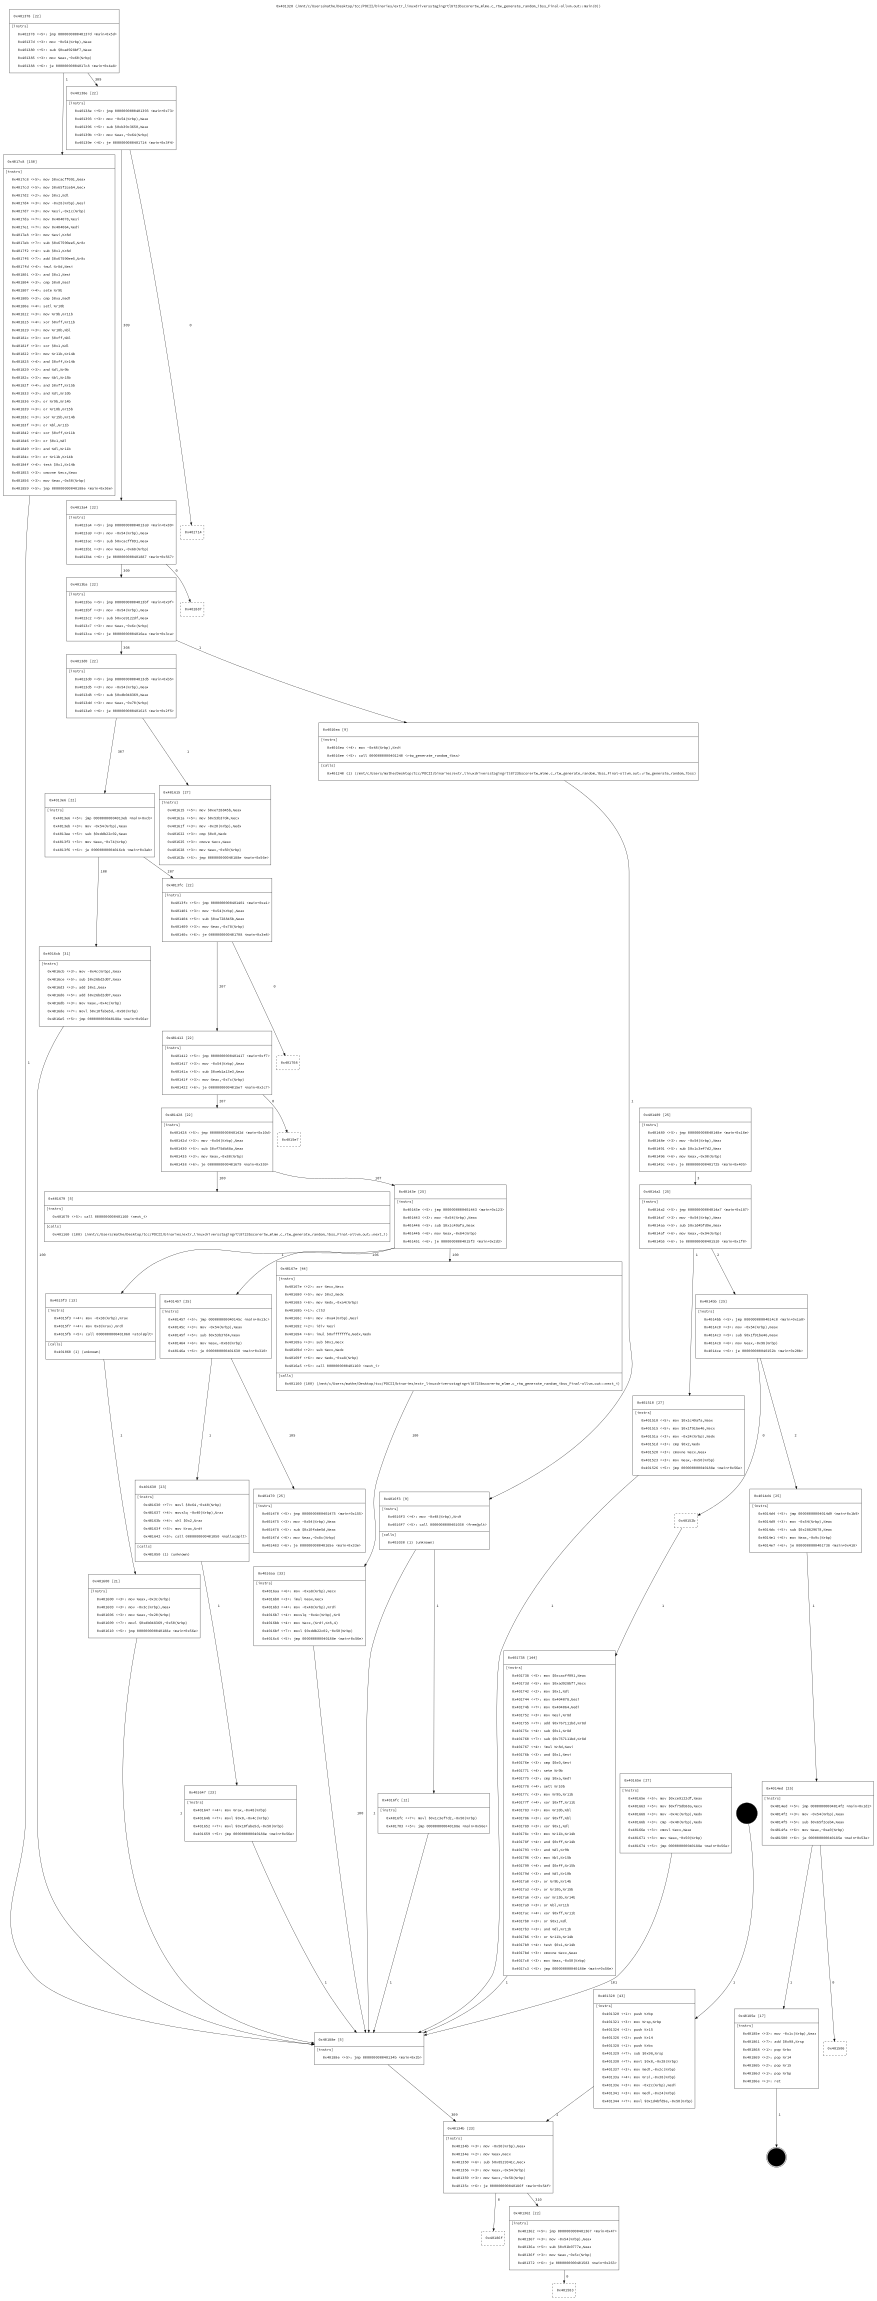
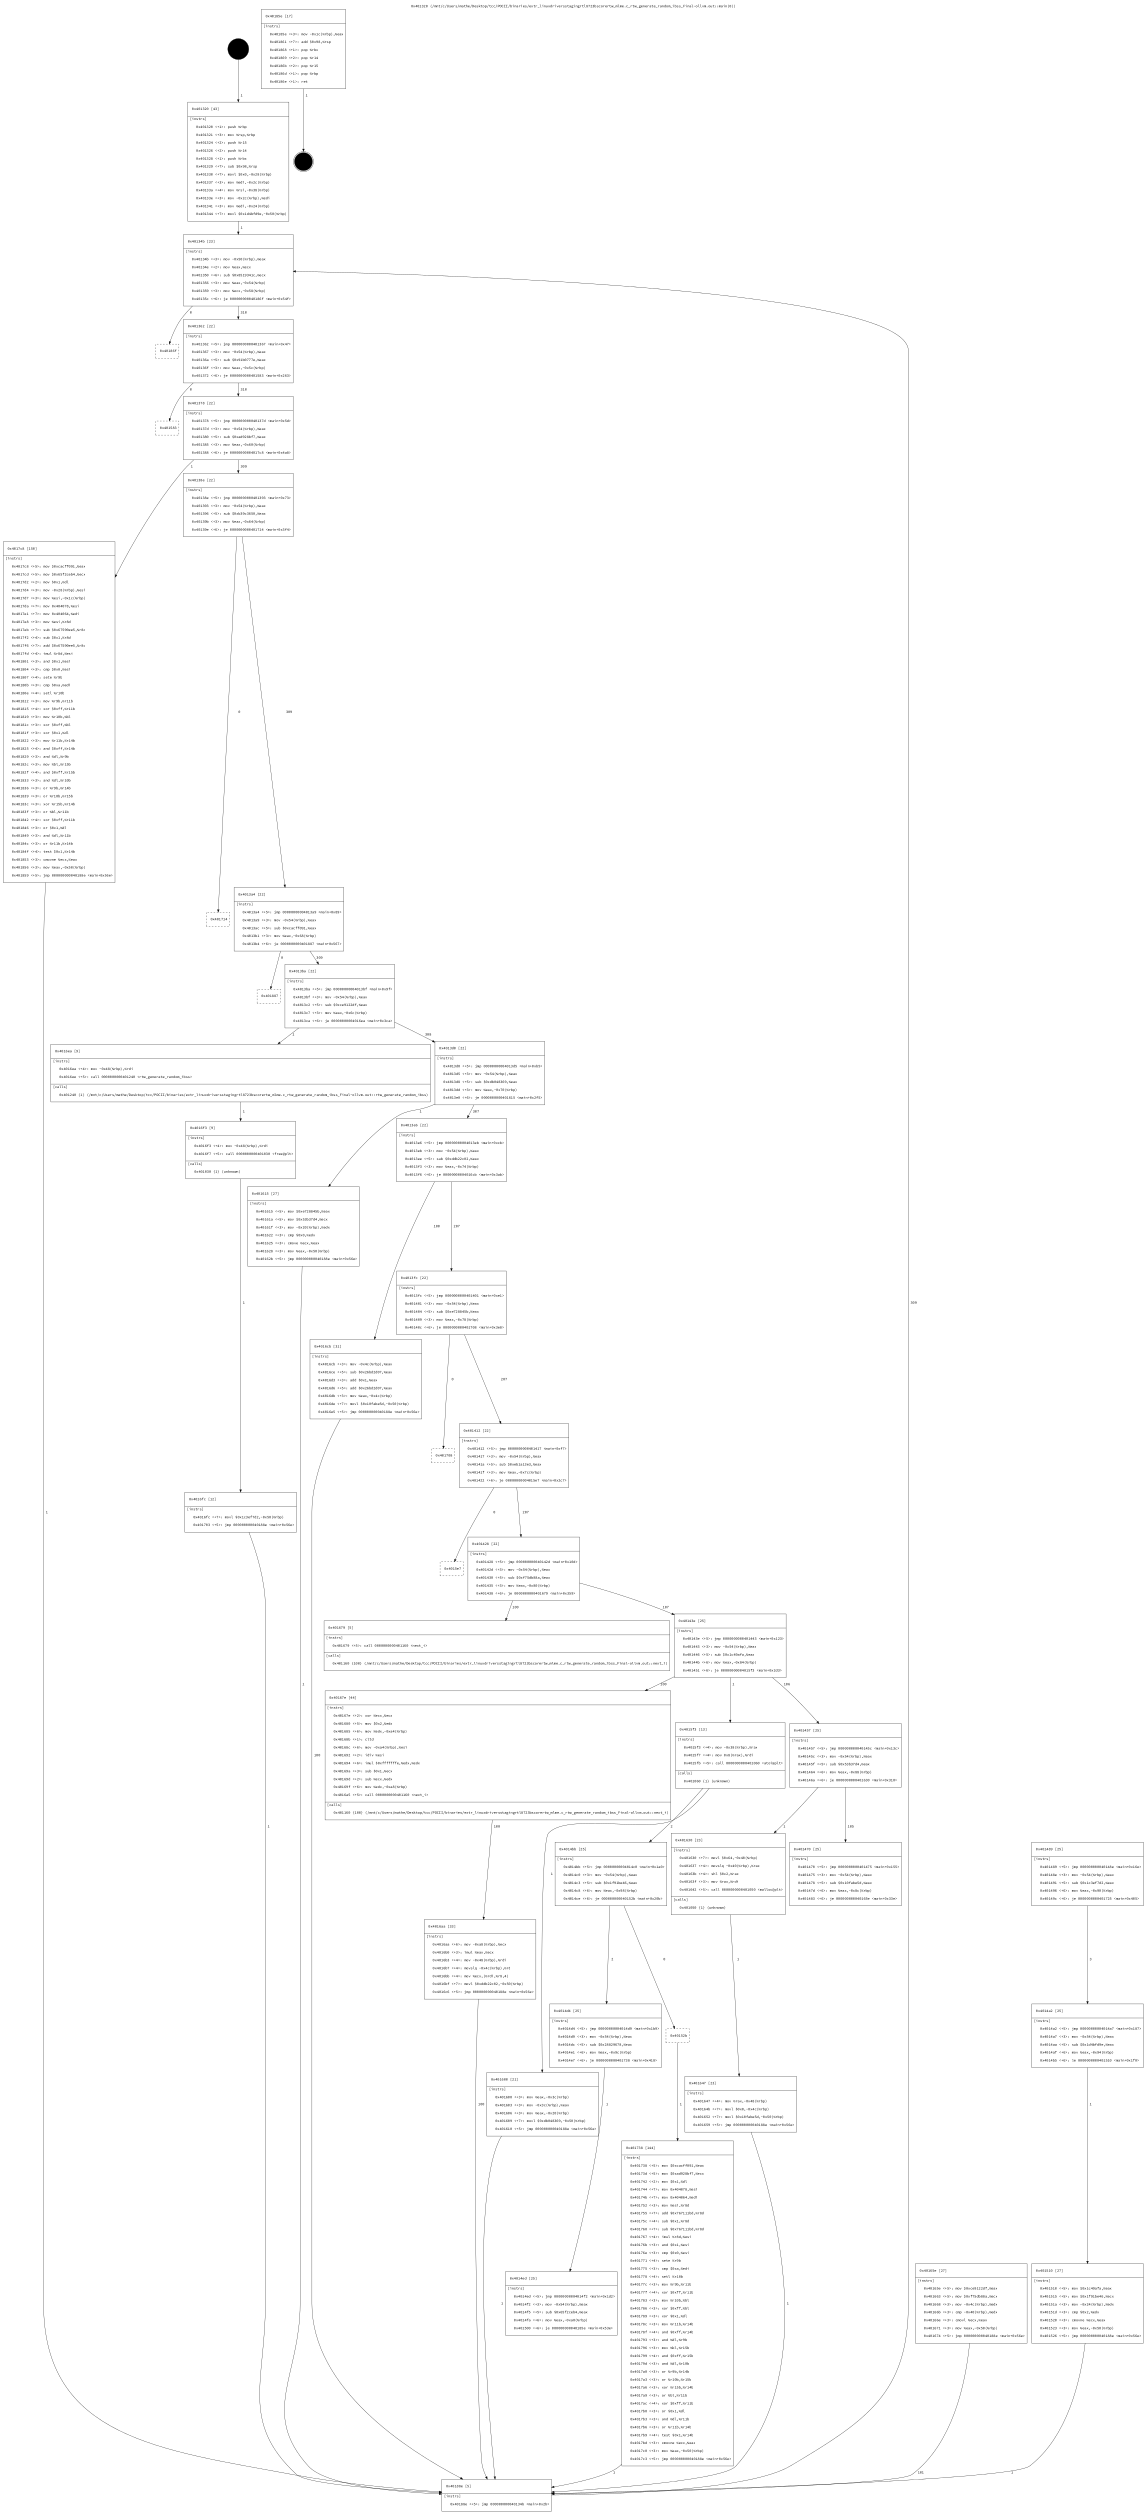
edge "0x401362 [22]" -> "0x401378 [22]": added, label "310"
edge "0x4014a2 [25]" -> "0x4014bb [25]": now "0x4015f3 [13]" -> "0x4014bb [25]"
edge "0x4016f3 [9]" -> "0x40188e [5]": now "0x401615 [27]" -> "0x40188e [5]"
edge "0x4014ed [25]" -> "0x40185e [17]": removed, label "1"
node "0x401506": removed
